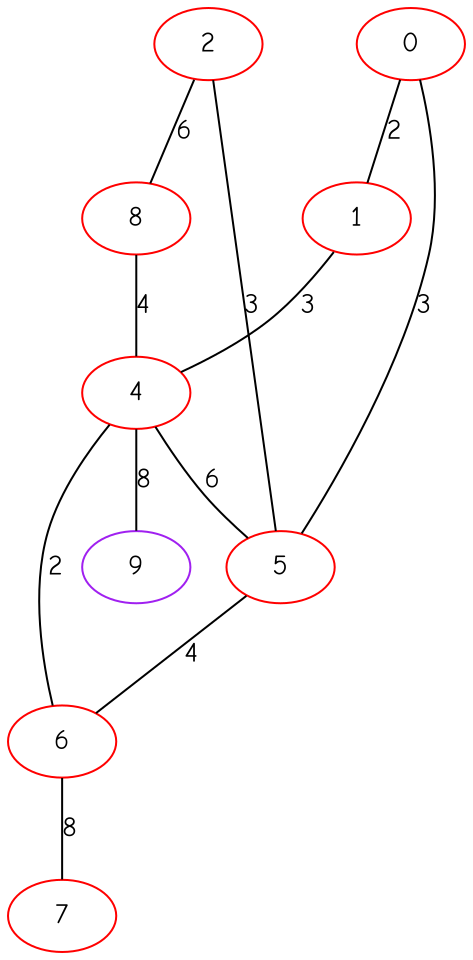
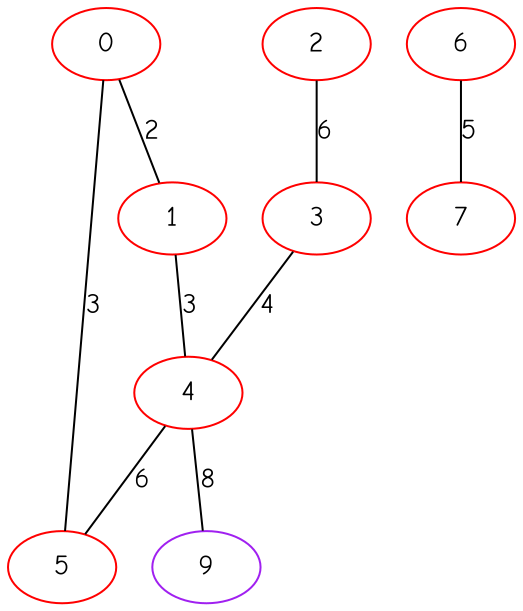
node "8": label "8" -> "3"
edge "2" -- "5": removed, label "3"
edge "4" -- "6": removed, label "2"
edge "5" -- "6": removed, label "4"
edge "6" -- "7": label "8" -> "5"
